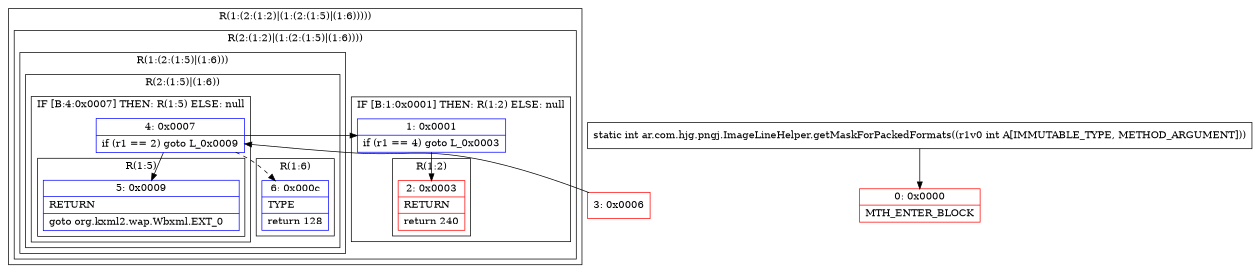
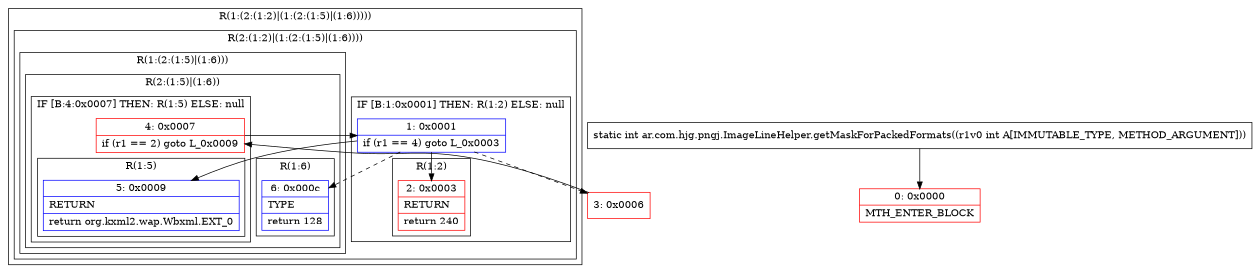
node "4: 0x0007": color blue -> red
edge "4: 0x0007" -> "5: 0x0009": now "1: 0x0001" -> "5: 0x0009"
edge "4: 0x0007" -> "6: 0x000c": now "1: 0x0001" -> "6: 0x000c"
edge "1: 0x0001" -> "3: 0x0006": added
node "5: 0x0009": text "goto org.kxml2.wap.Wbxml.EXT_0" -> "return org.kxml2.wap.Wbxml.EXT_0"
